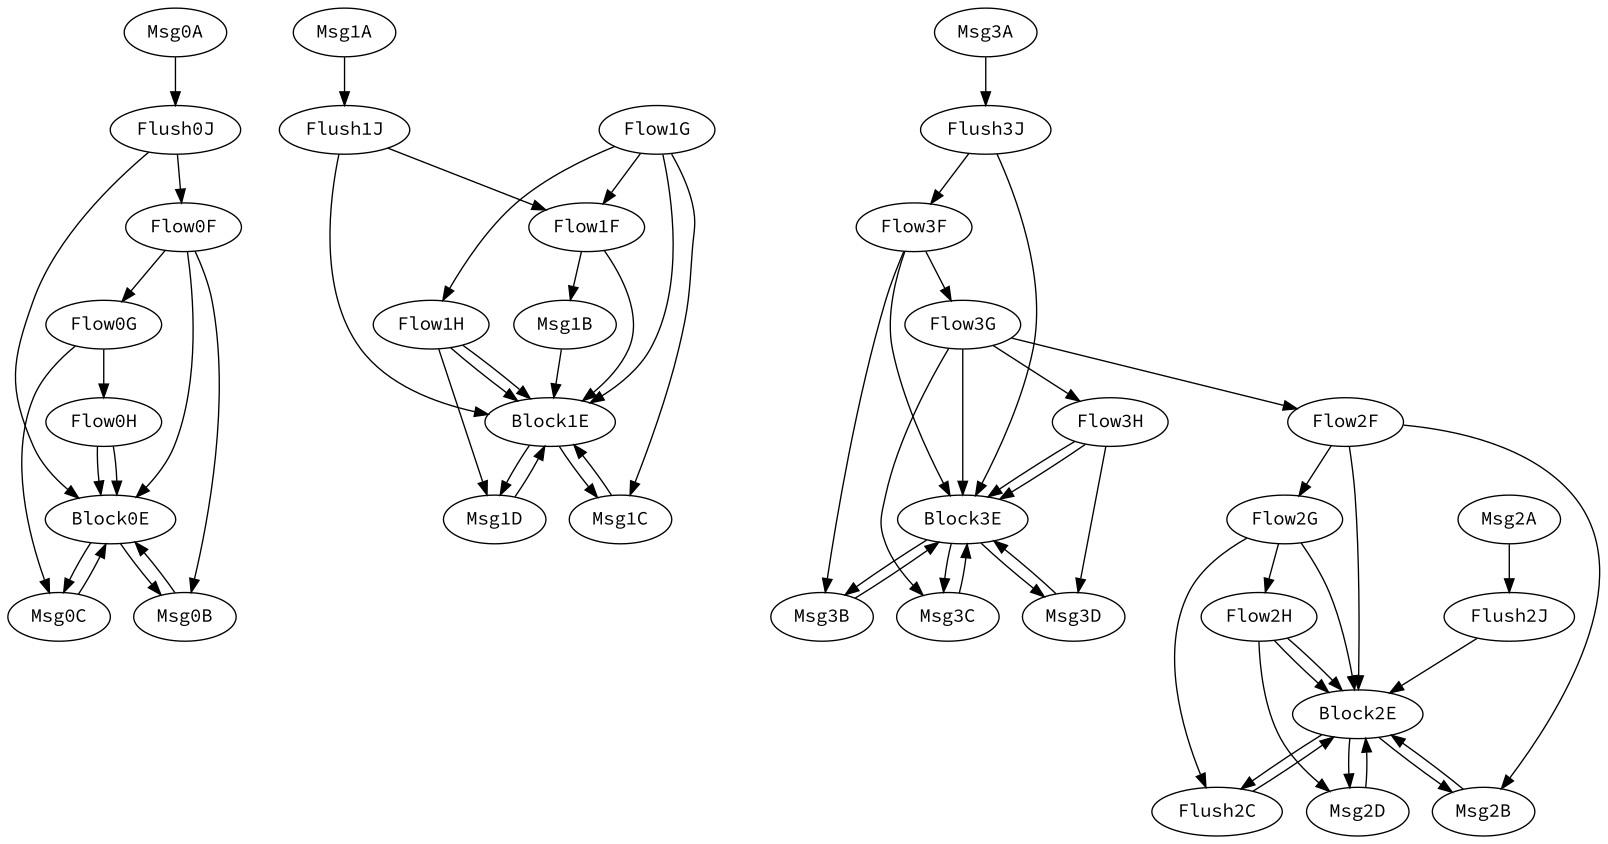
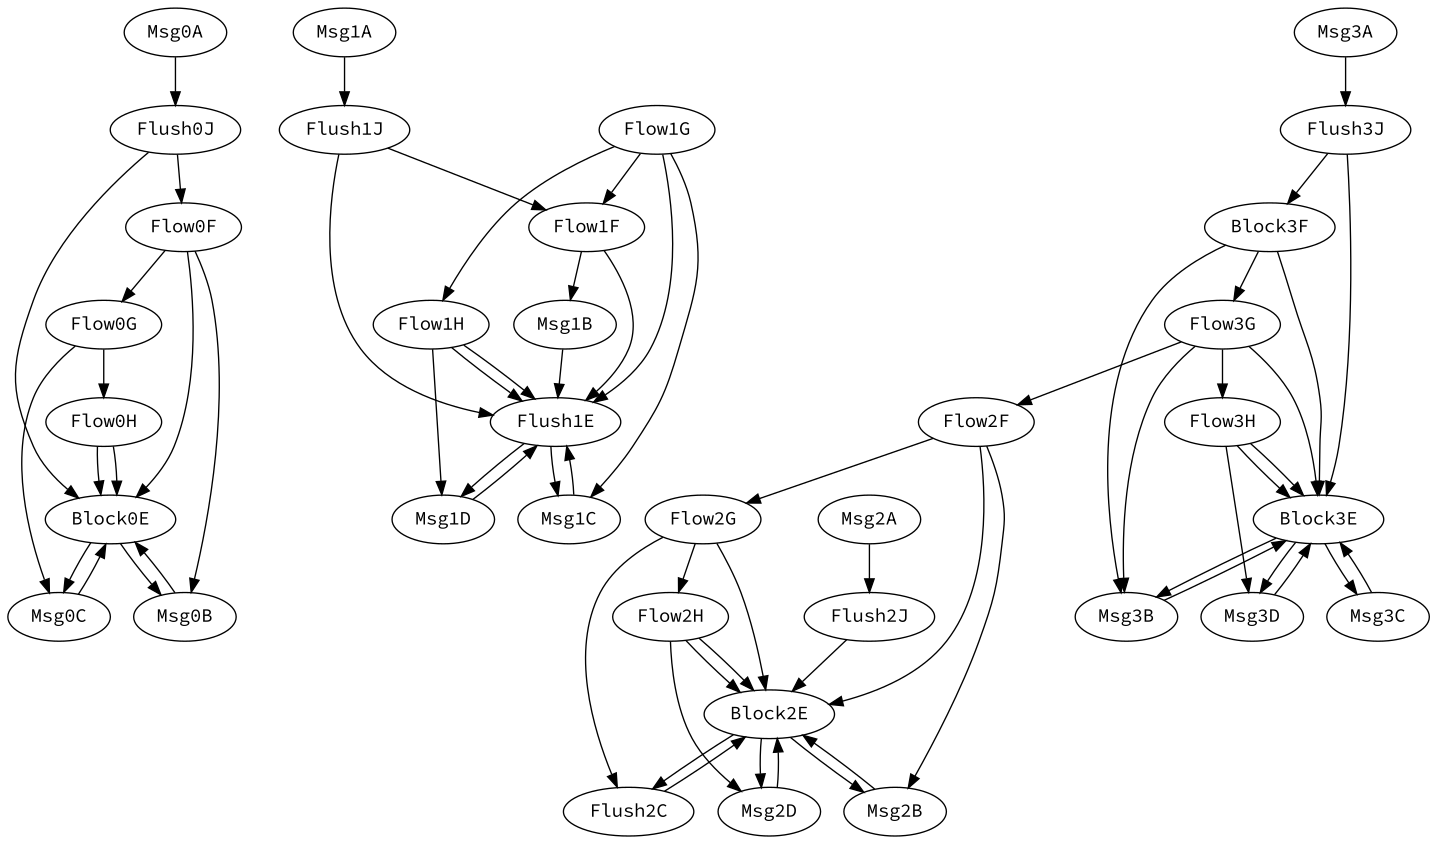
node "Flow3F": label "Flow3F" -> "Block3F"
node "Block1E": label "Block1E" -> "Flush1E"
edge "Flow3G" -> "Msg3C": now "Flow3G" -> "Msg3B"
